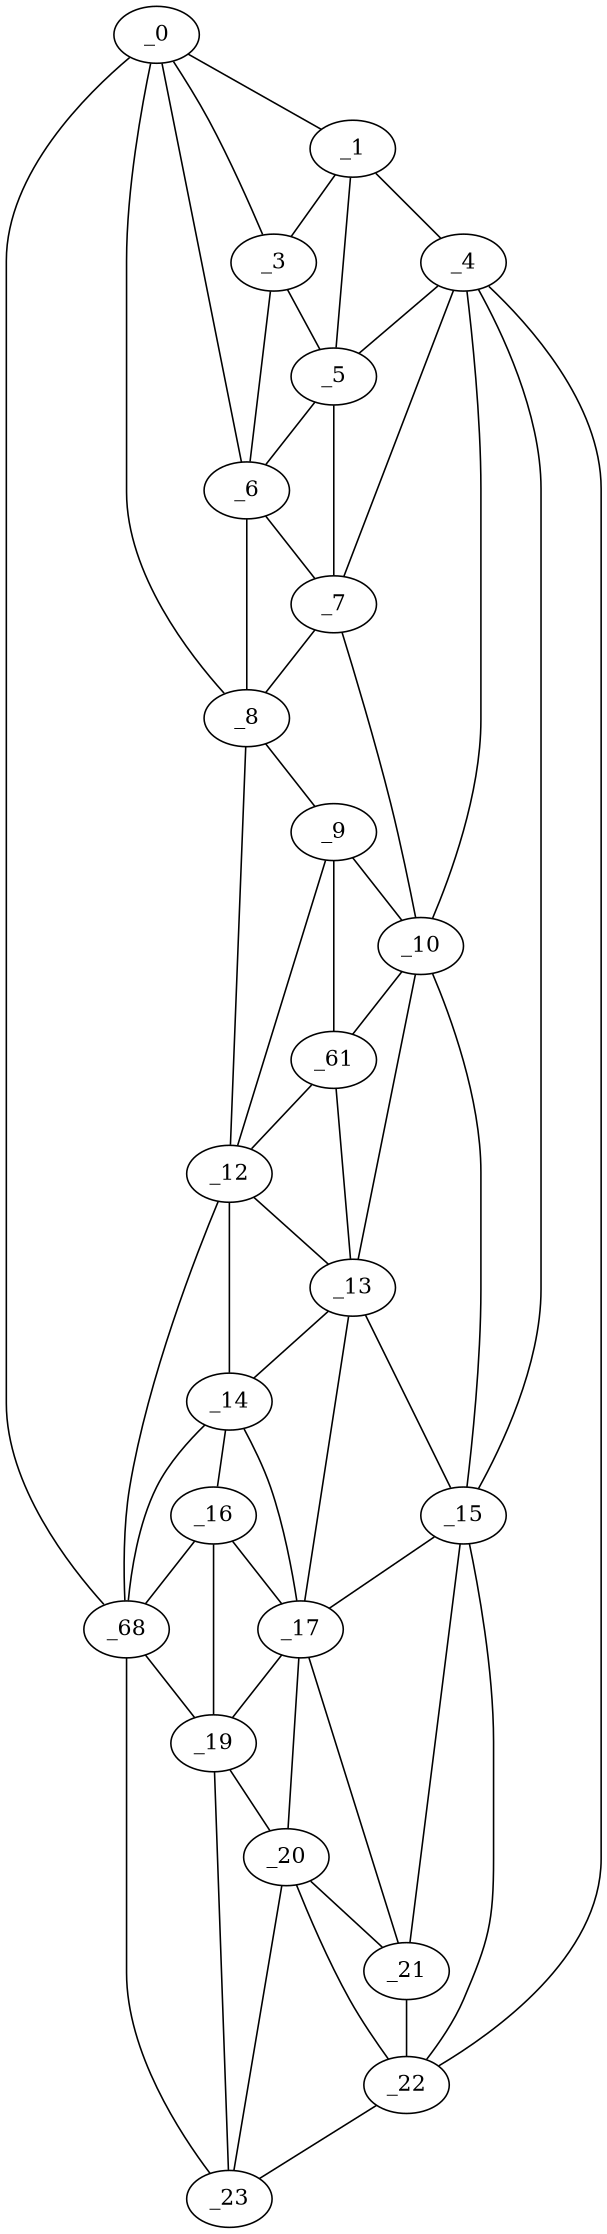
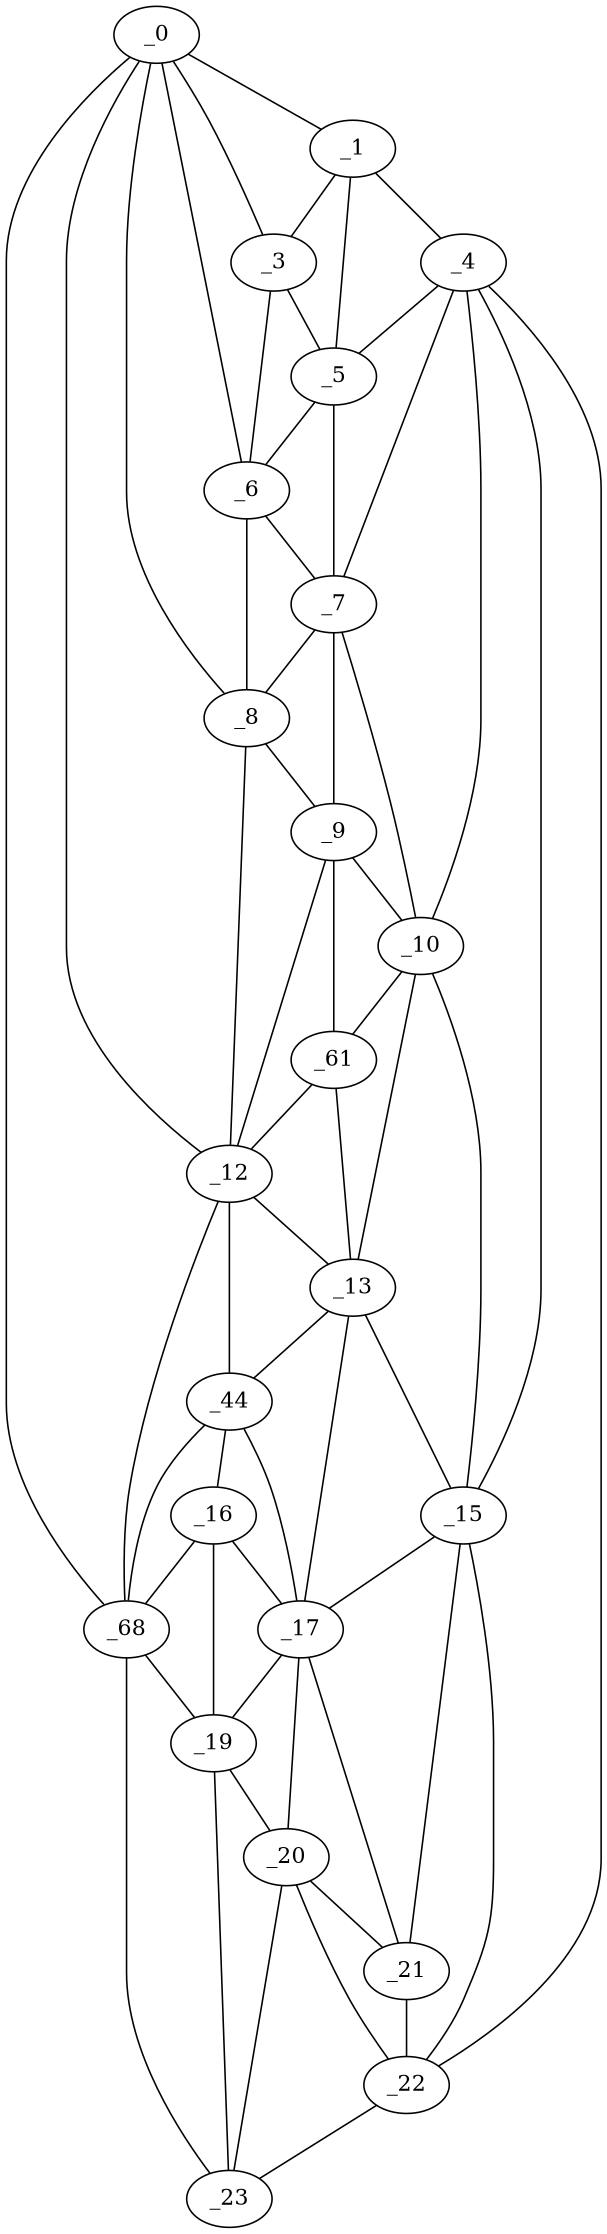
edge "_0" -- "_12": added
edge "_7" -- "_9": added
node "_14": label "_14" -> "_44"
